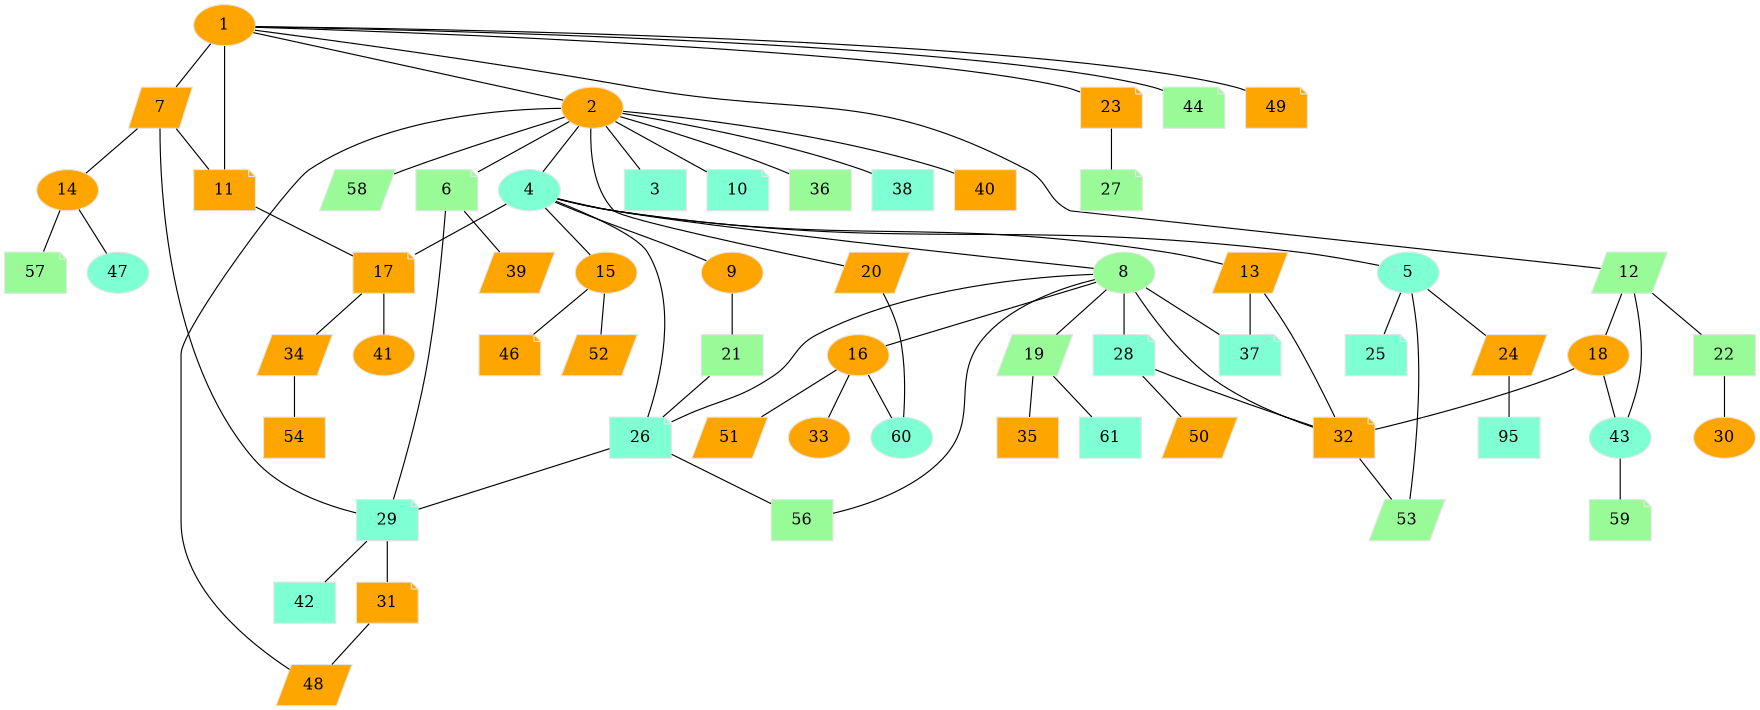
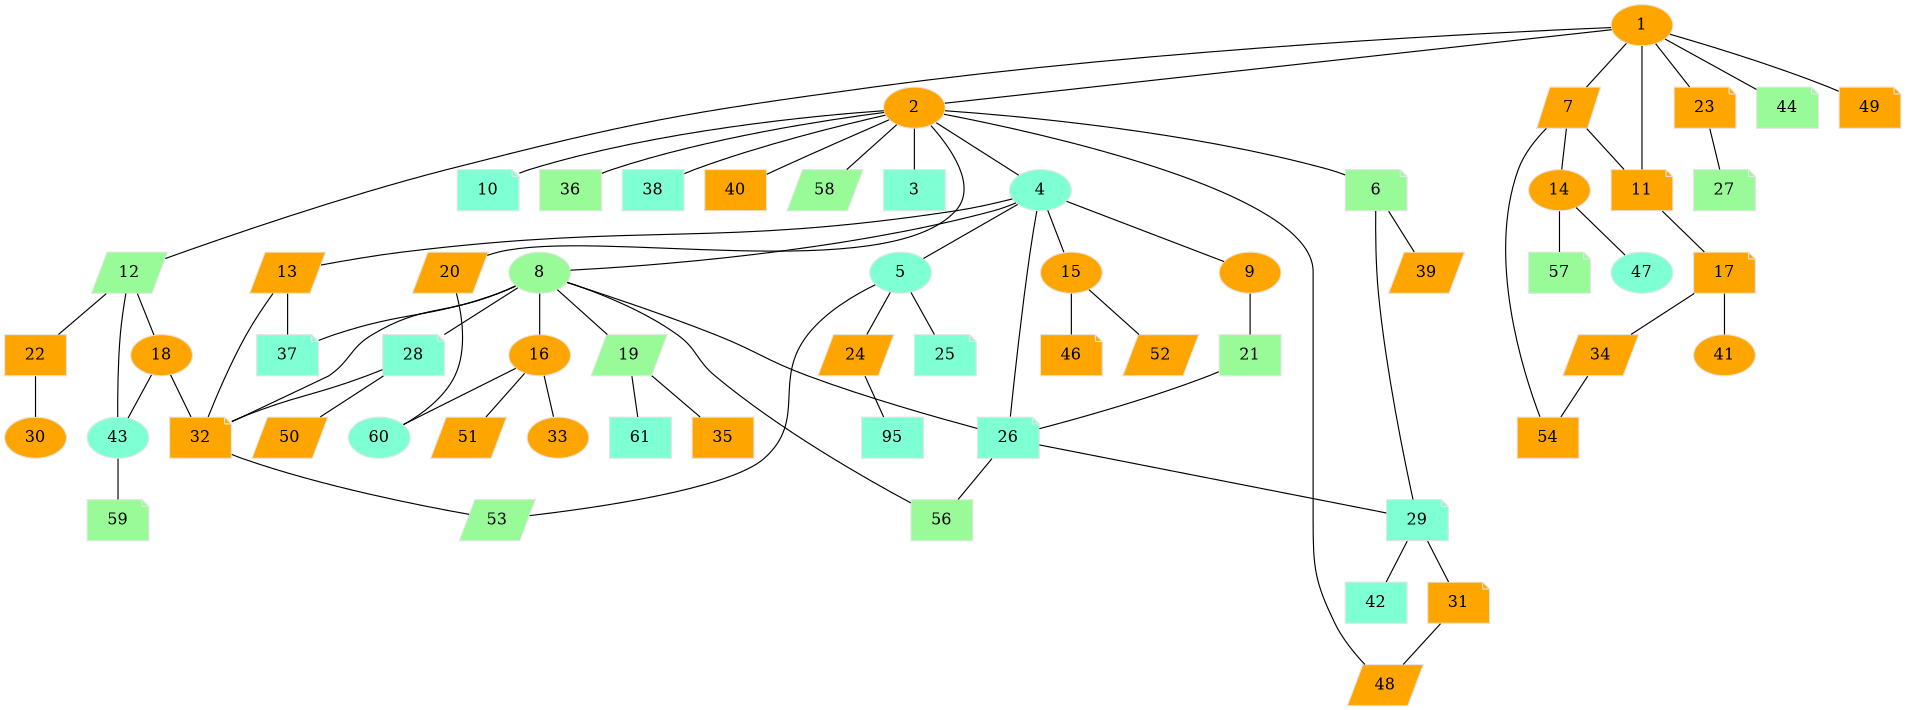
edge "4" -- "17": removed
node "22": fillcolor palegreen -> orange
edge "7" -- "29": now "7" -- "54"
